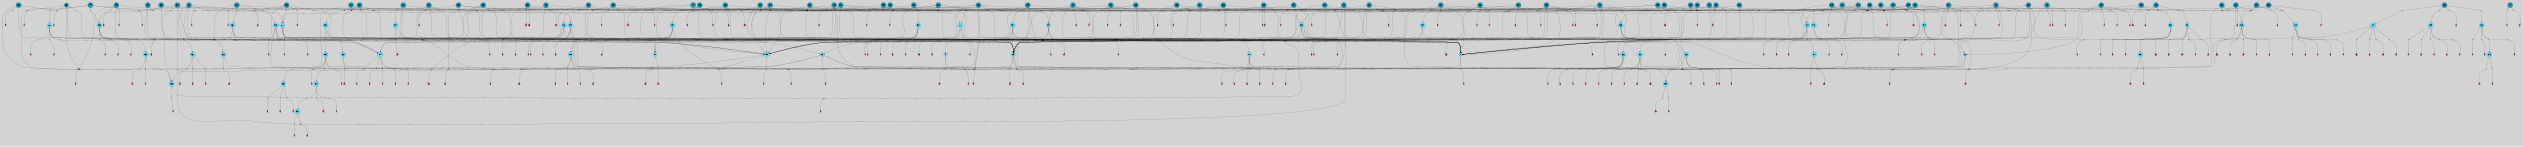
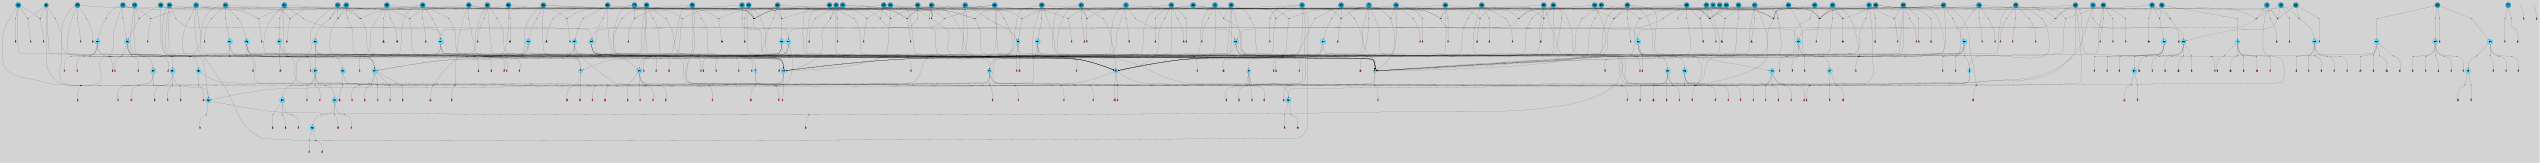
node "T416": removed
node "T11": shape circle -> box
